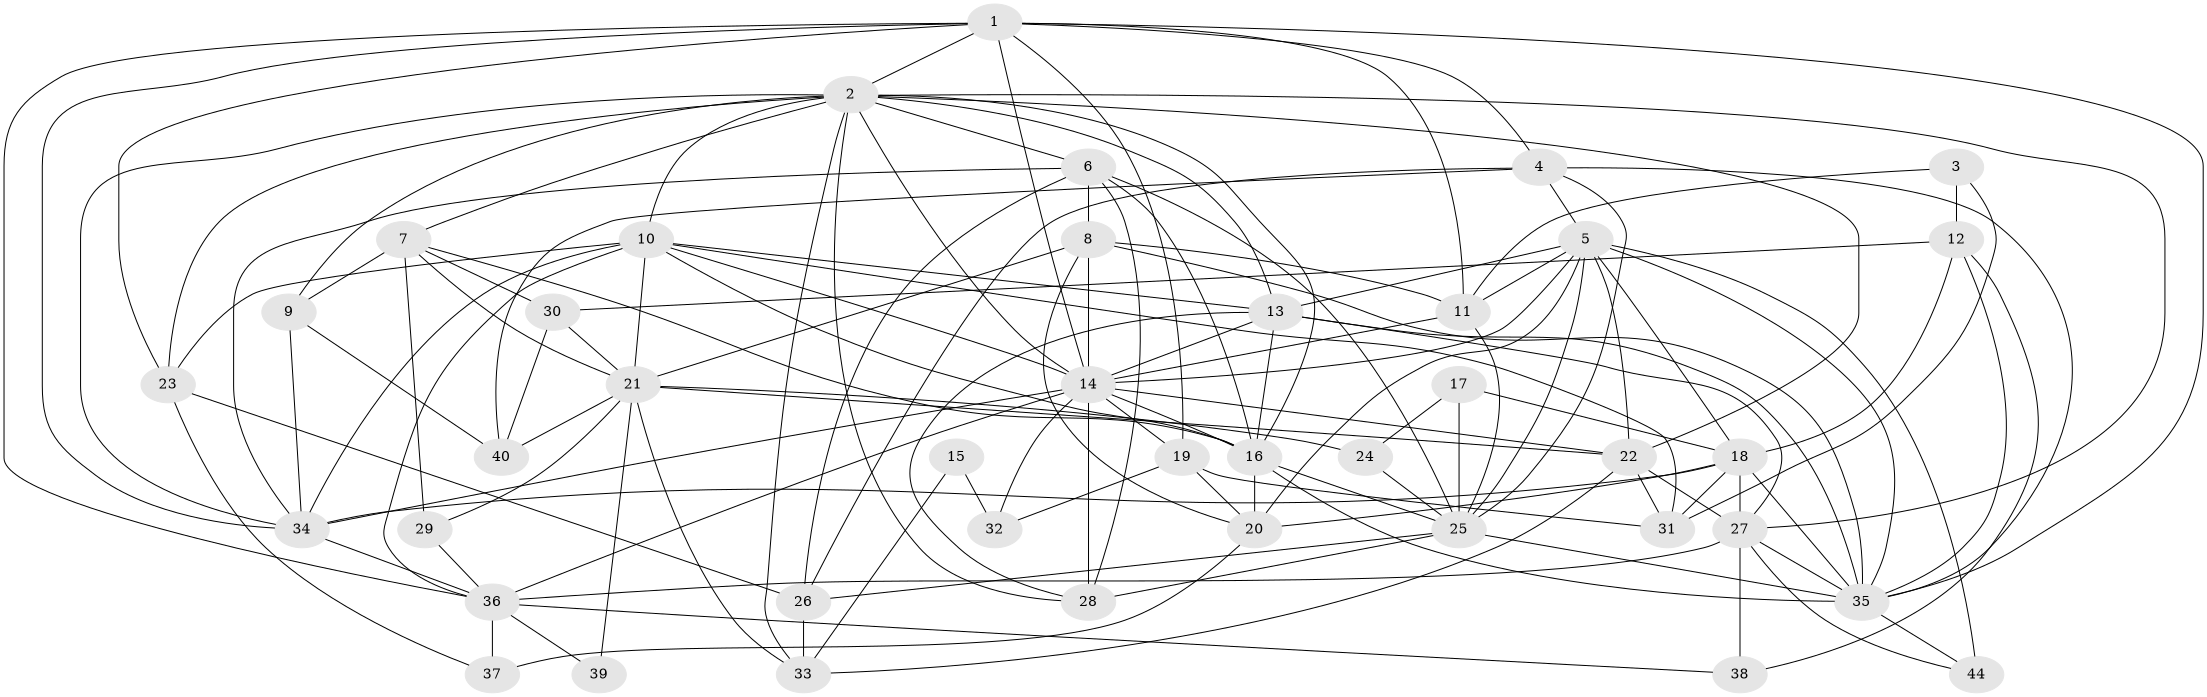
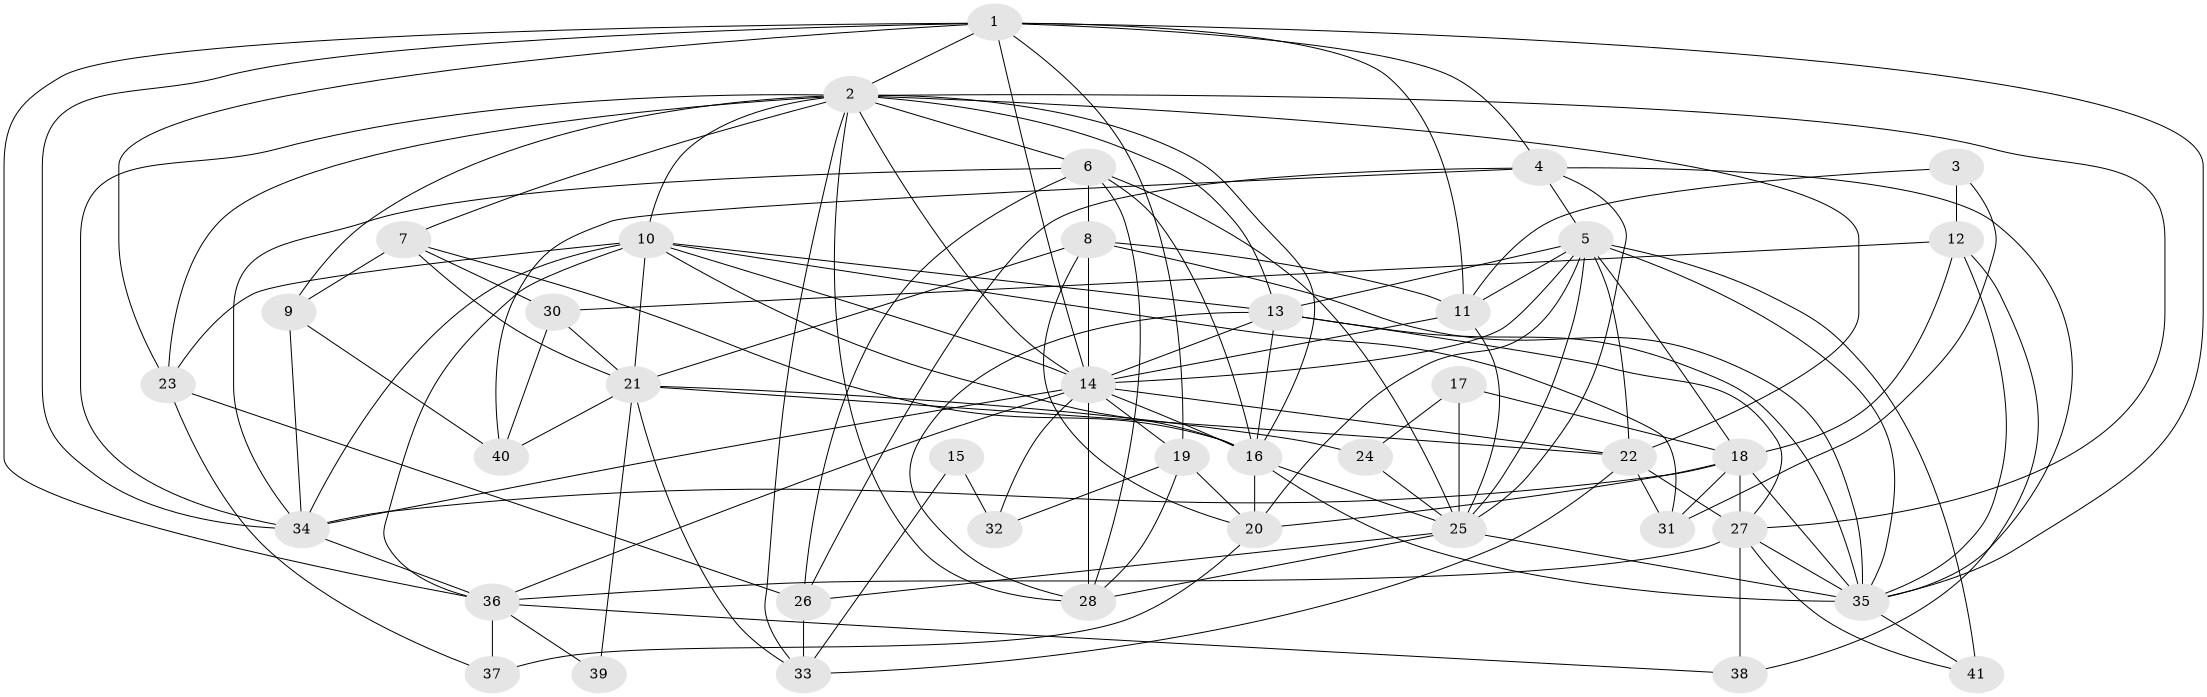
edge "19" -- "31": now "19" -- "28"
node "29": removed
node "44": label "44" -> "41"
